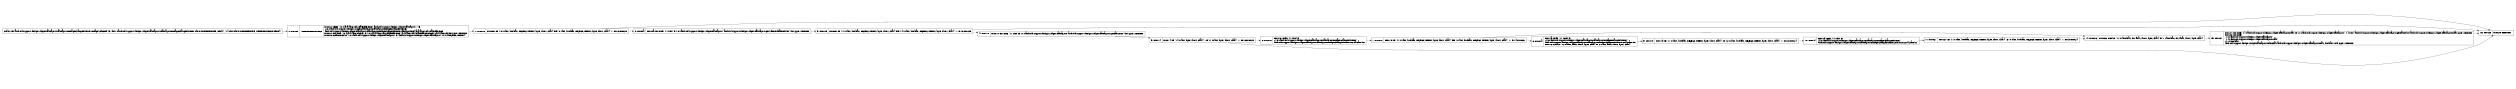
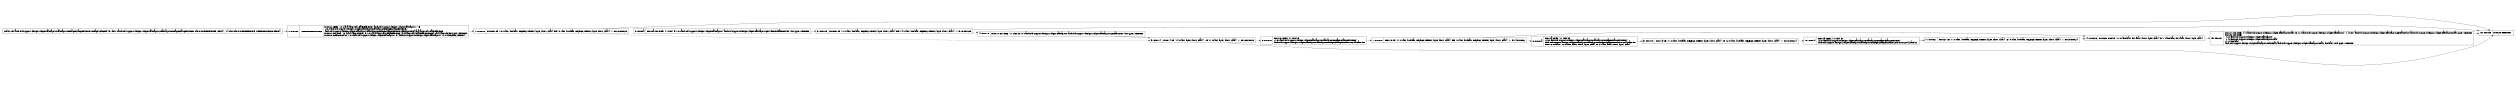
edge "1: 0x0008" -> "2: 0x000a": now "1: 0x0008" -> "5: 0x0014"
node "8: 0x001a": text "0x001a: IGET  (r1 I:get) =" -> "0x001a: IGET  (r1 I:int) ="
